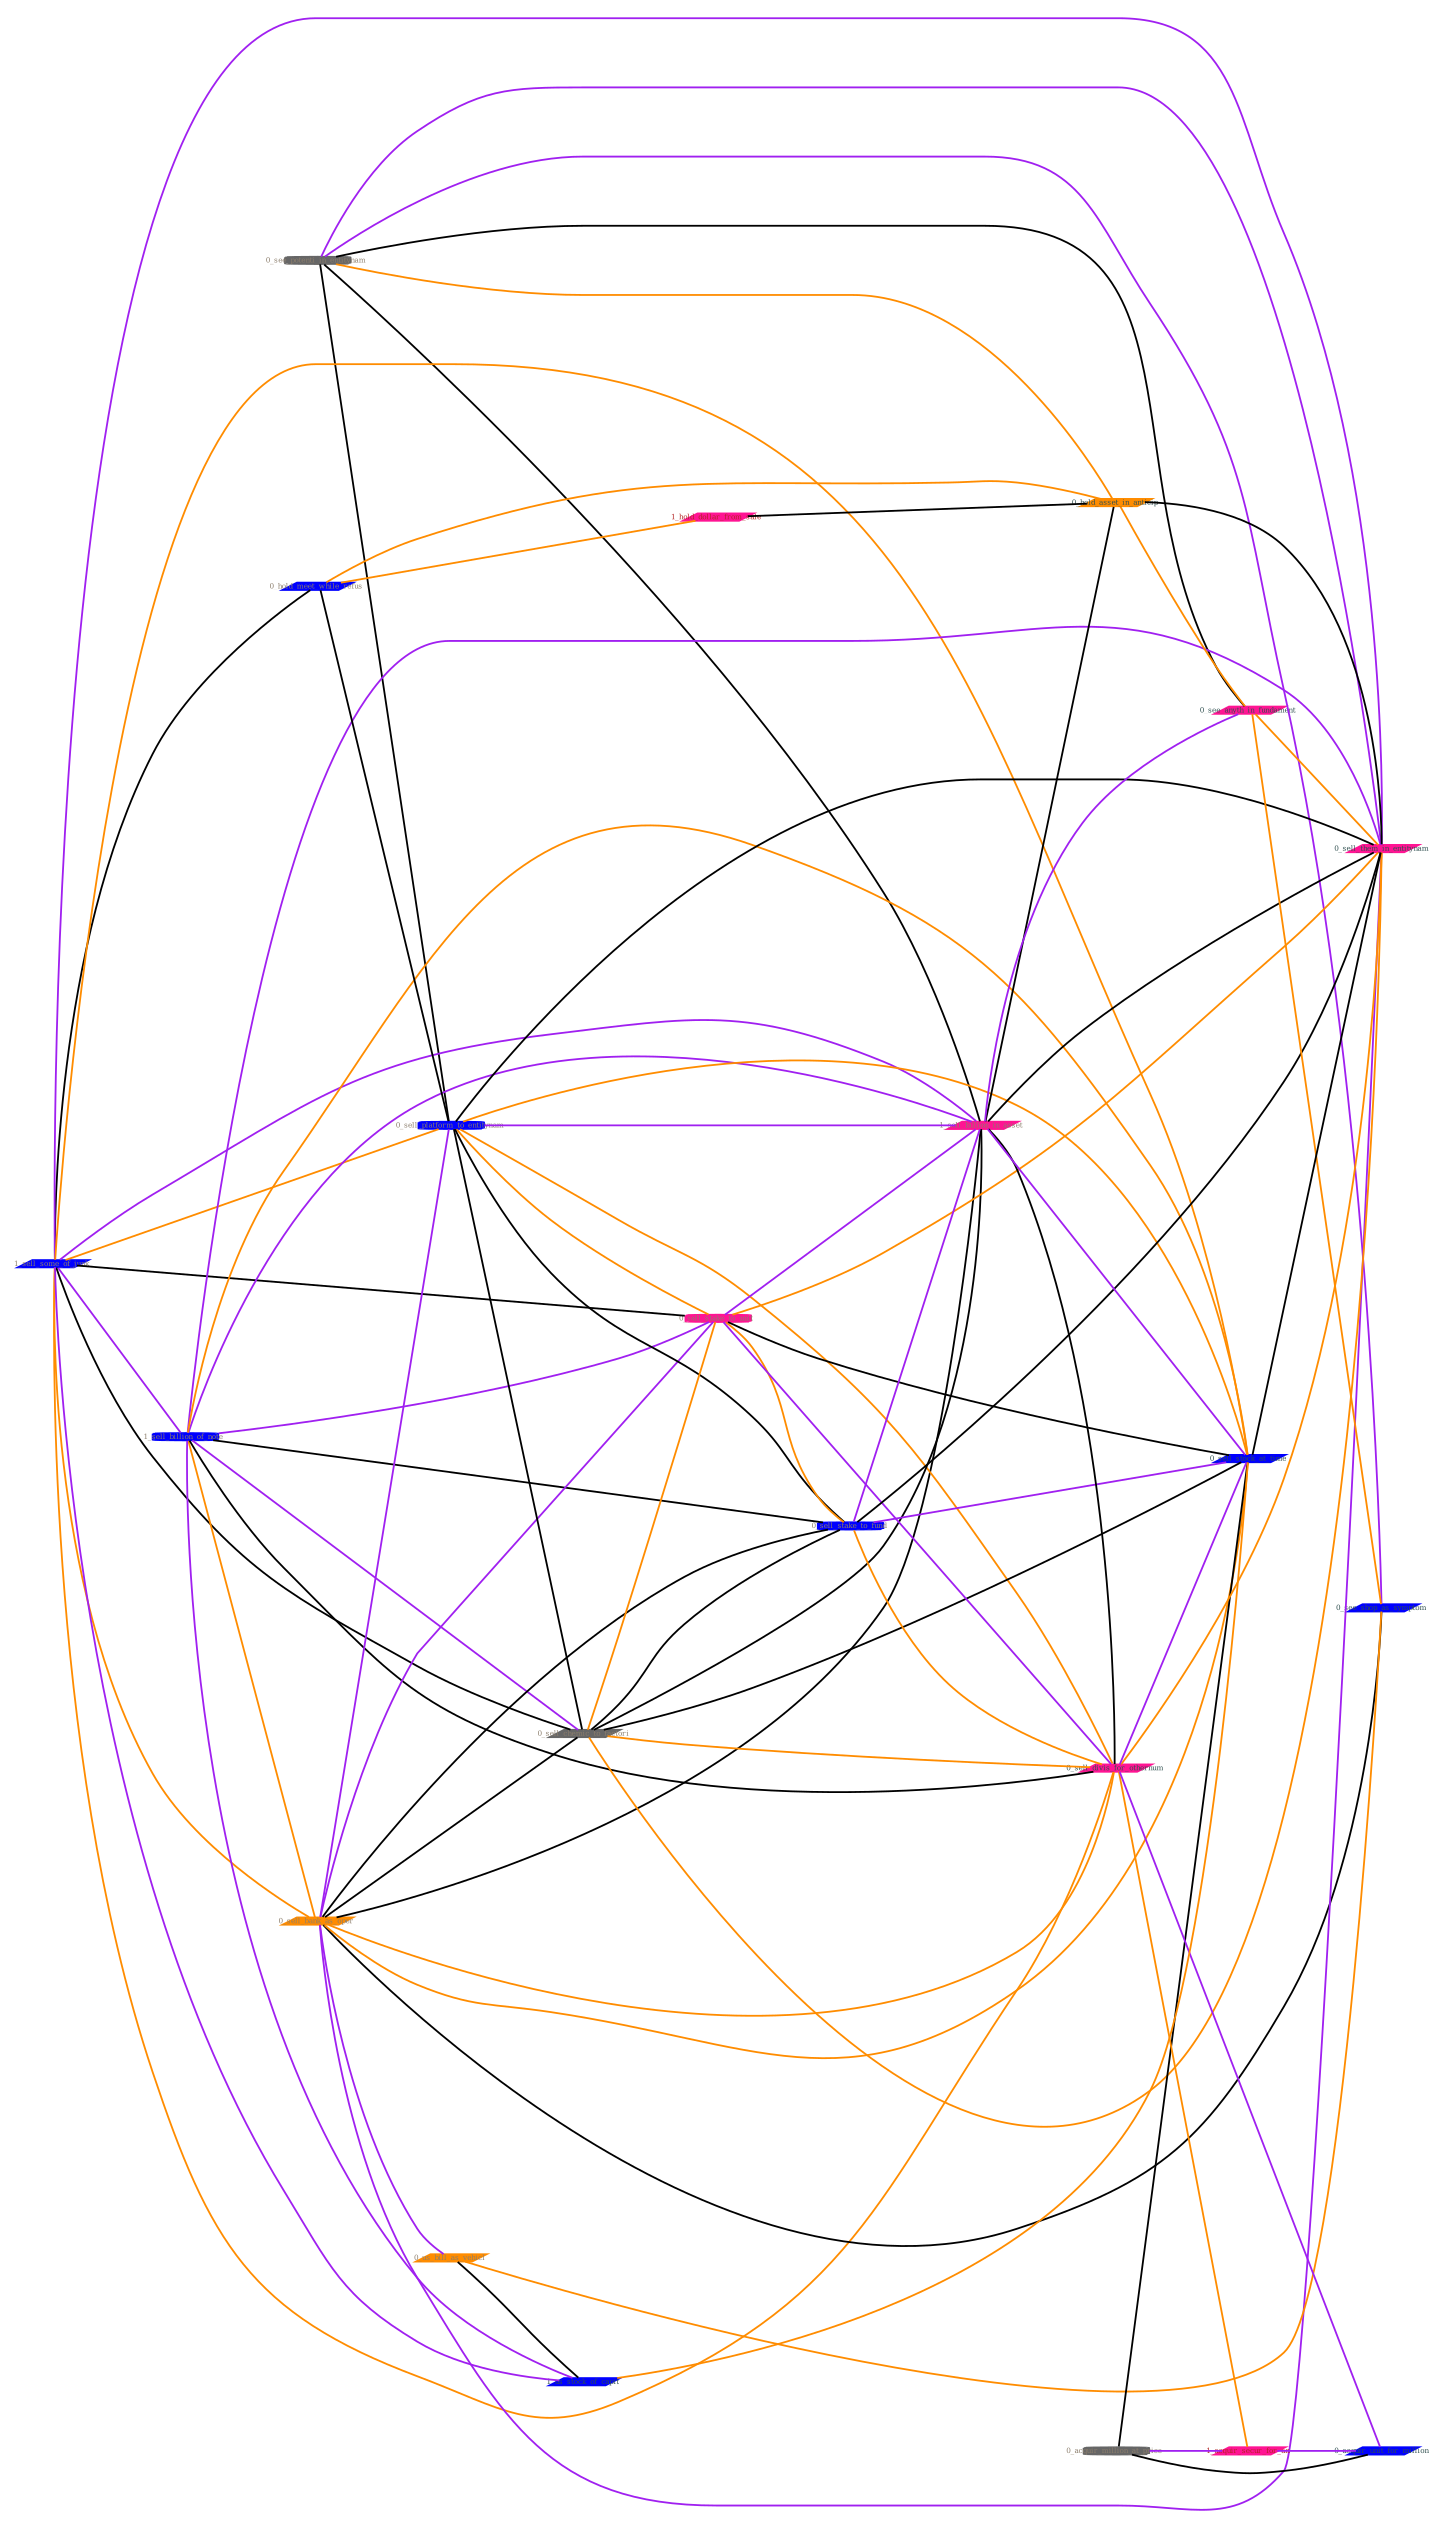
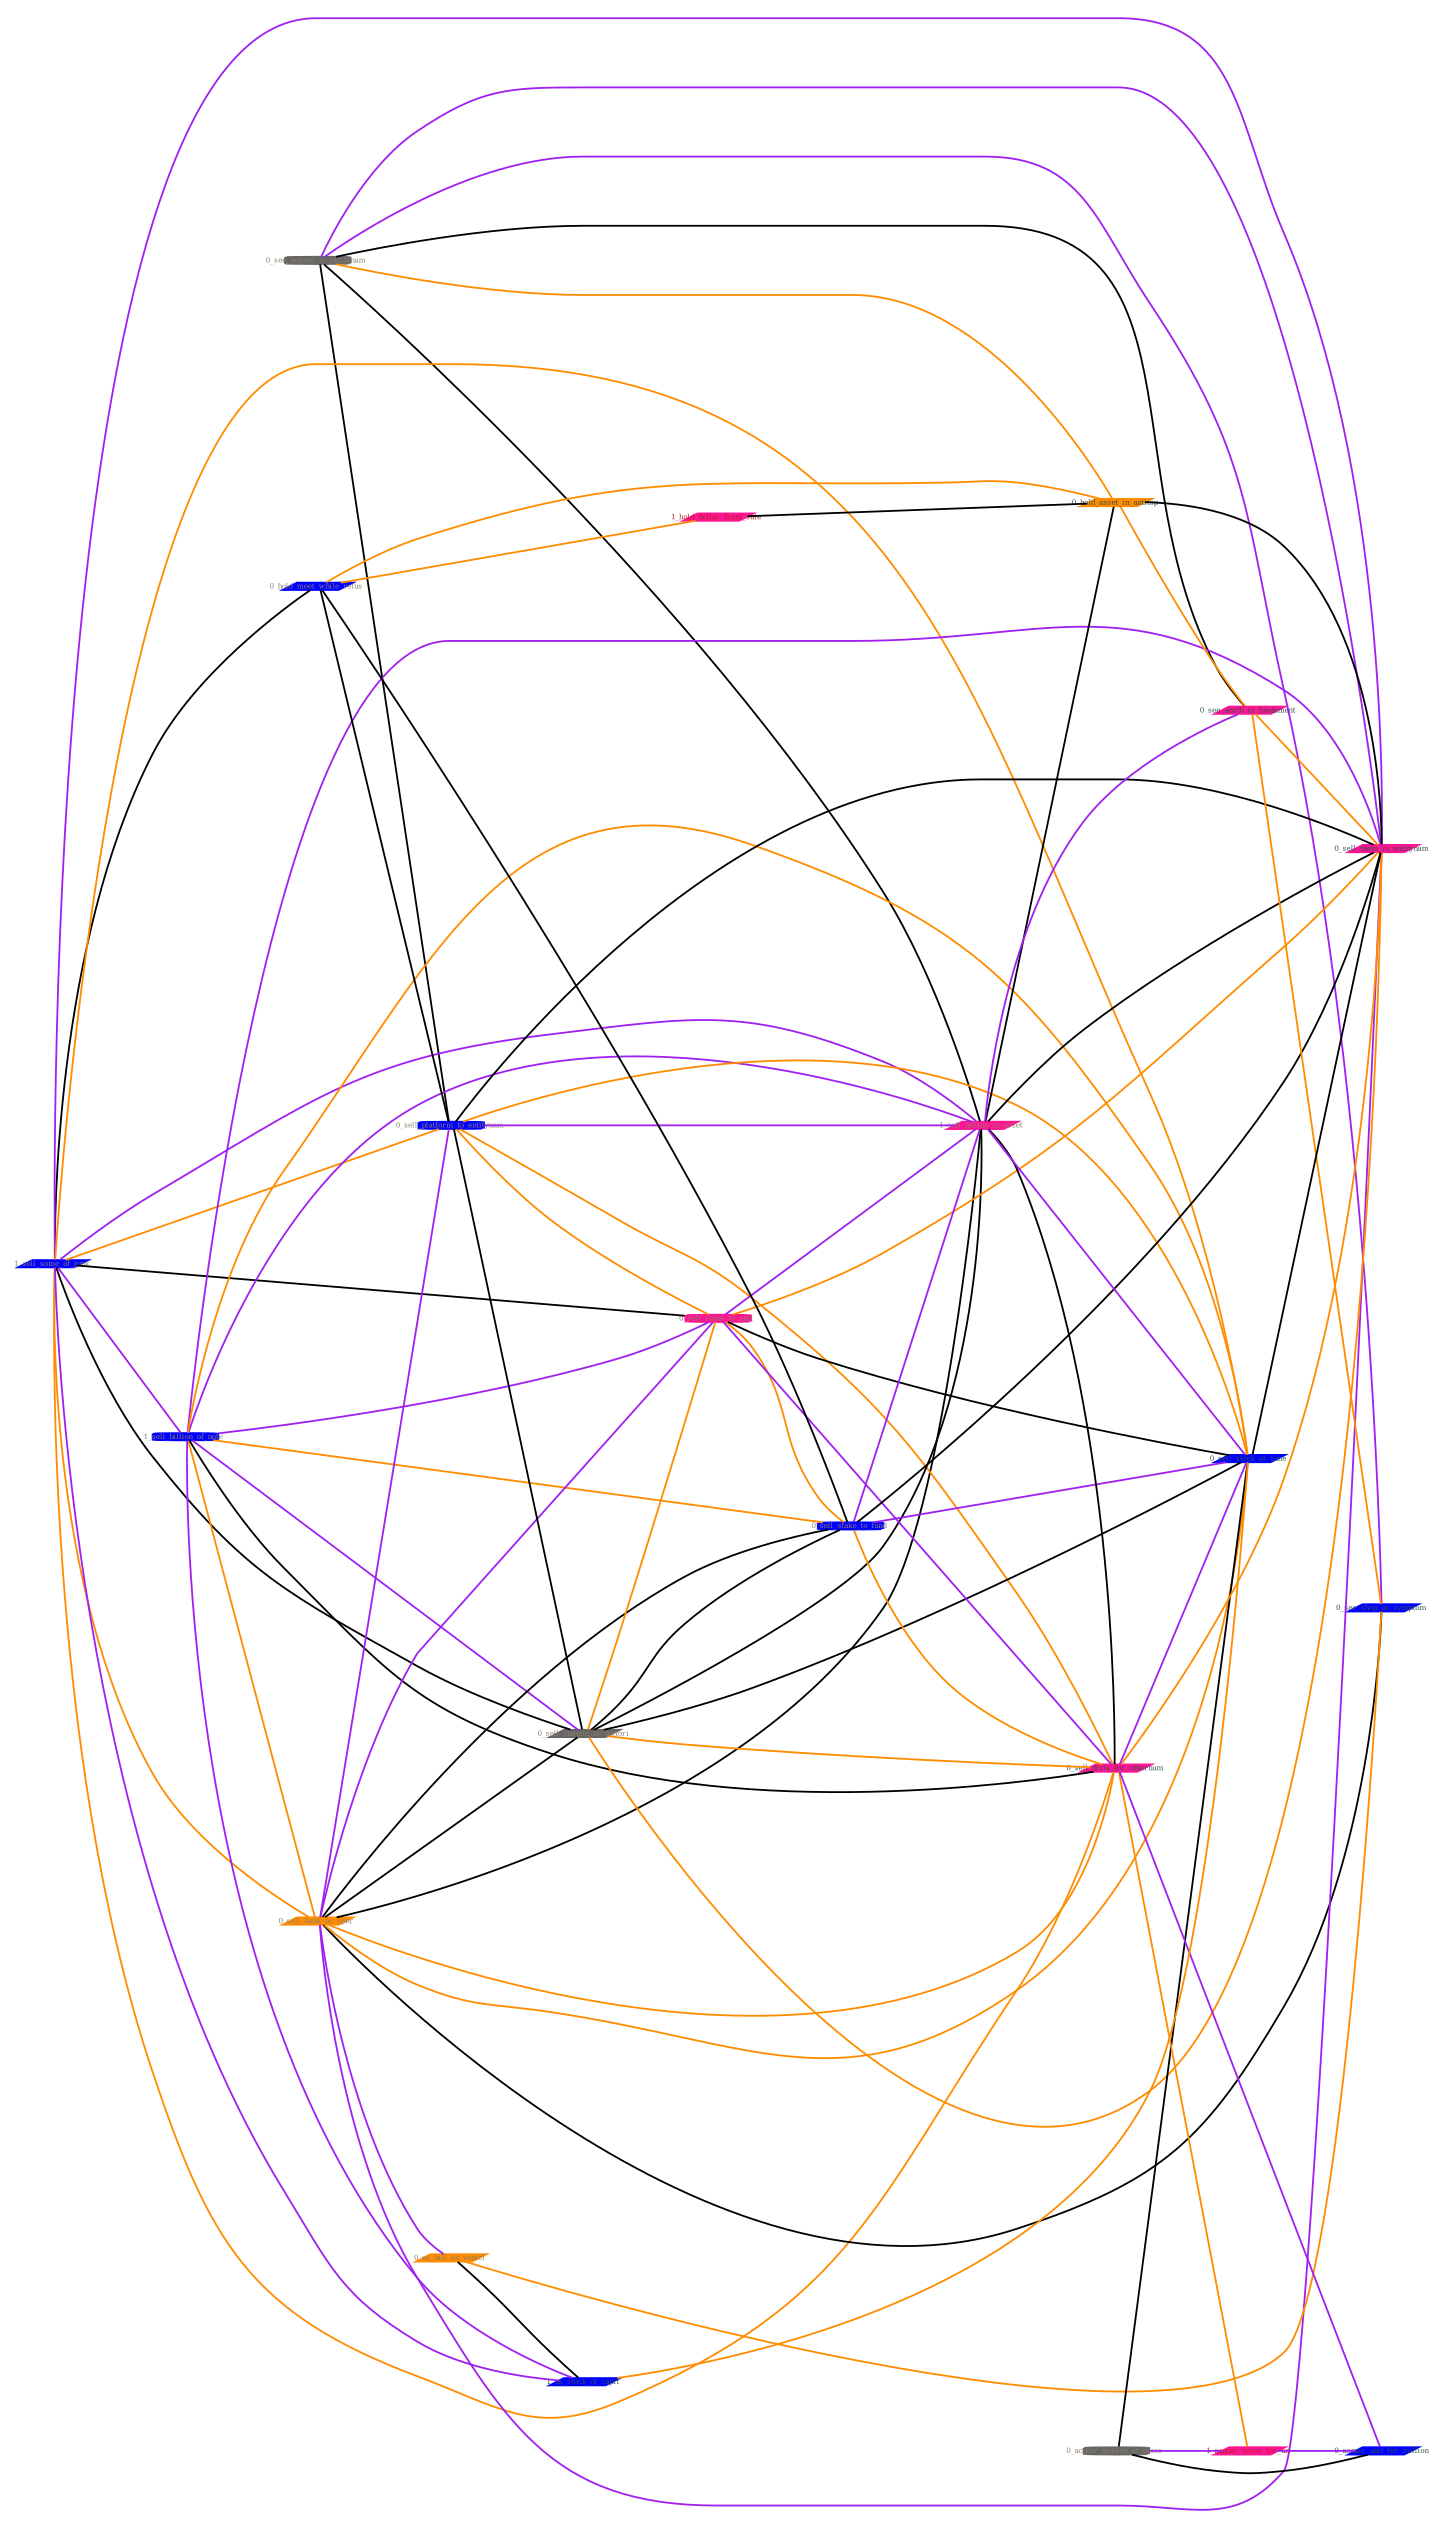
edge "0_sell_platform_to_entitynam" -- "0_sell_stake_to_fund": now "0_hold_meet_while_refus" -- "0_sell_stake_to_fund"
edge "1_sell_billion_of_note" -- "0_sell_stake_to_fund": color black -> darkorange
